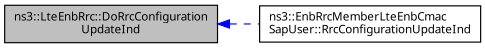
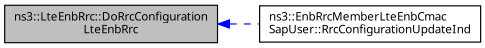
node "ns3::LteEnbRrc::DoRrcConfiguration UpdateInd": label "ns3::LteEnbRrc::DoRrcConfiguration UpdateInd" -> "ns3::LteEnbRrc::DoRrcConfiguration LteEnbRrc"
